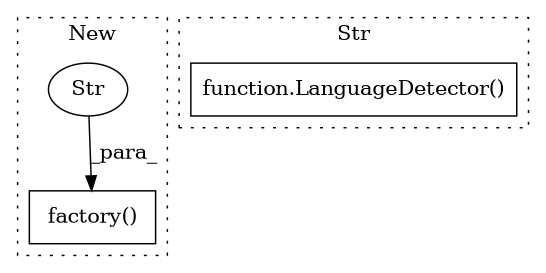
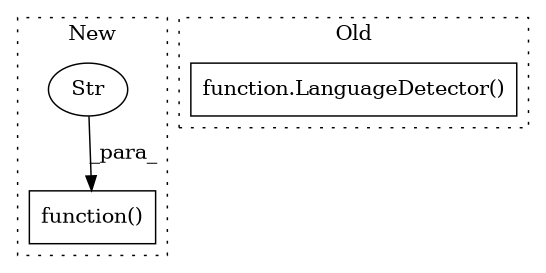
cluster "Str": label "Str" -> "Old"
node "factory()": label "factory()" -> "function()"
